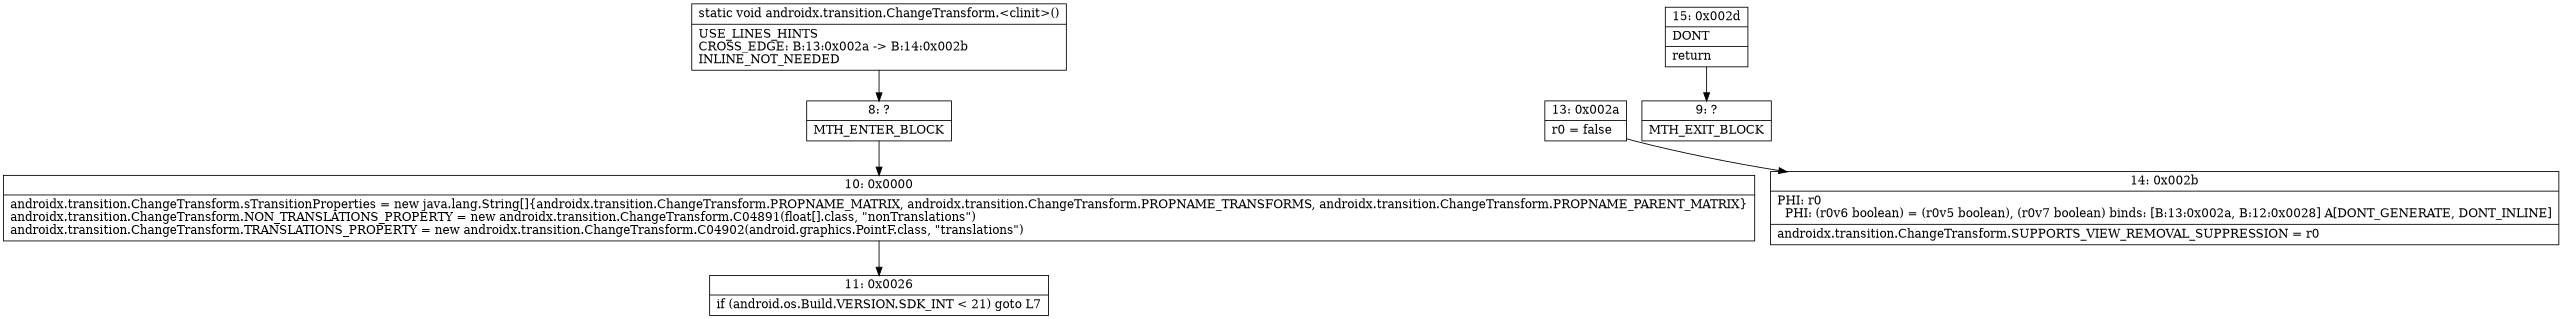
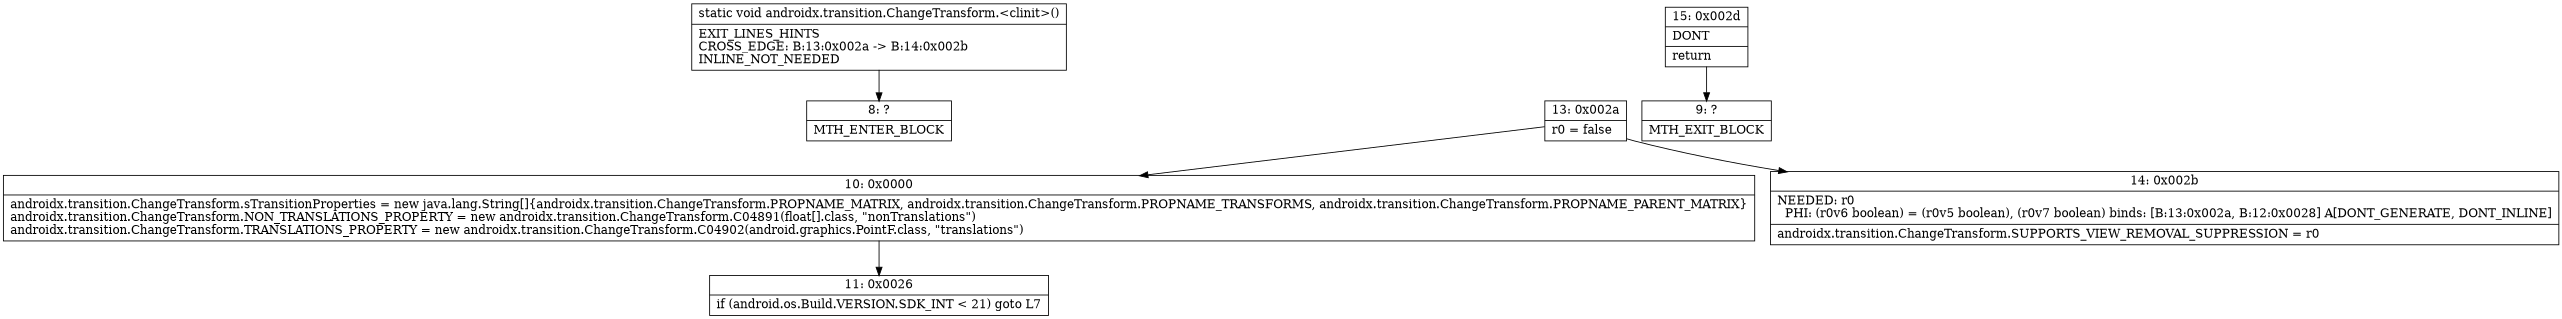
node "static void androidx.transition.ChangeTransform.<clinit>()": text "USE_LINES_HINTS" -> "EXIT_LINES_HINTS"
edge "8: ?" -> "10: 0x0000": now "13: 0x002a" -> "10: 0x0000"
node "14: 0x002b": text "PHI: r0" -> "NEEDED: r0"
